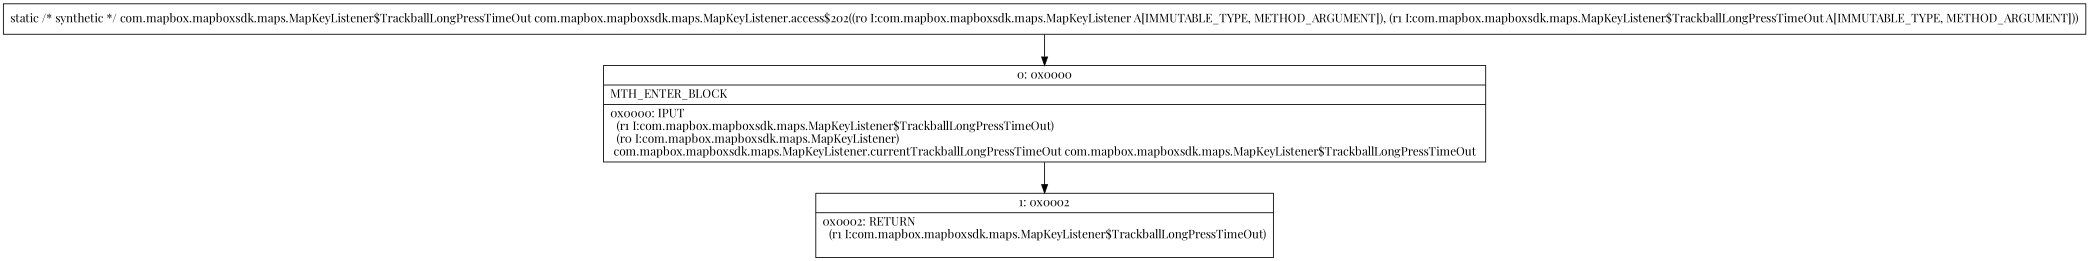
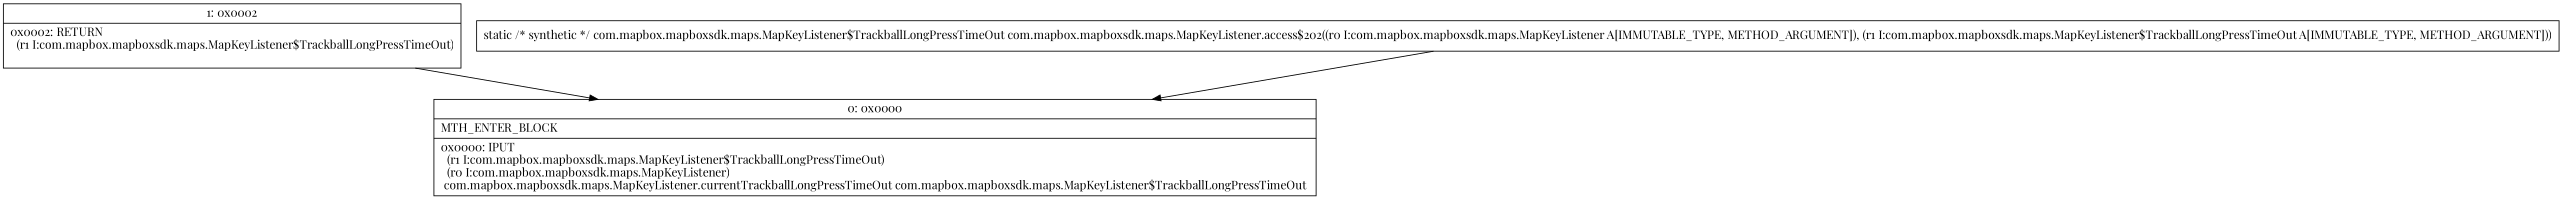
edge "0: 0x0000" -> "1: 0x0002": reversed
